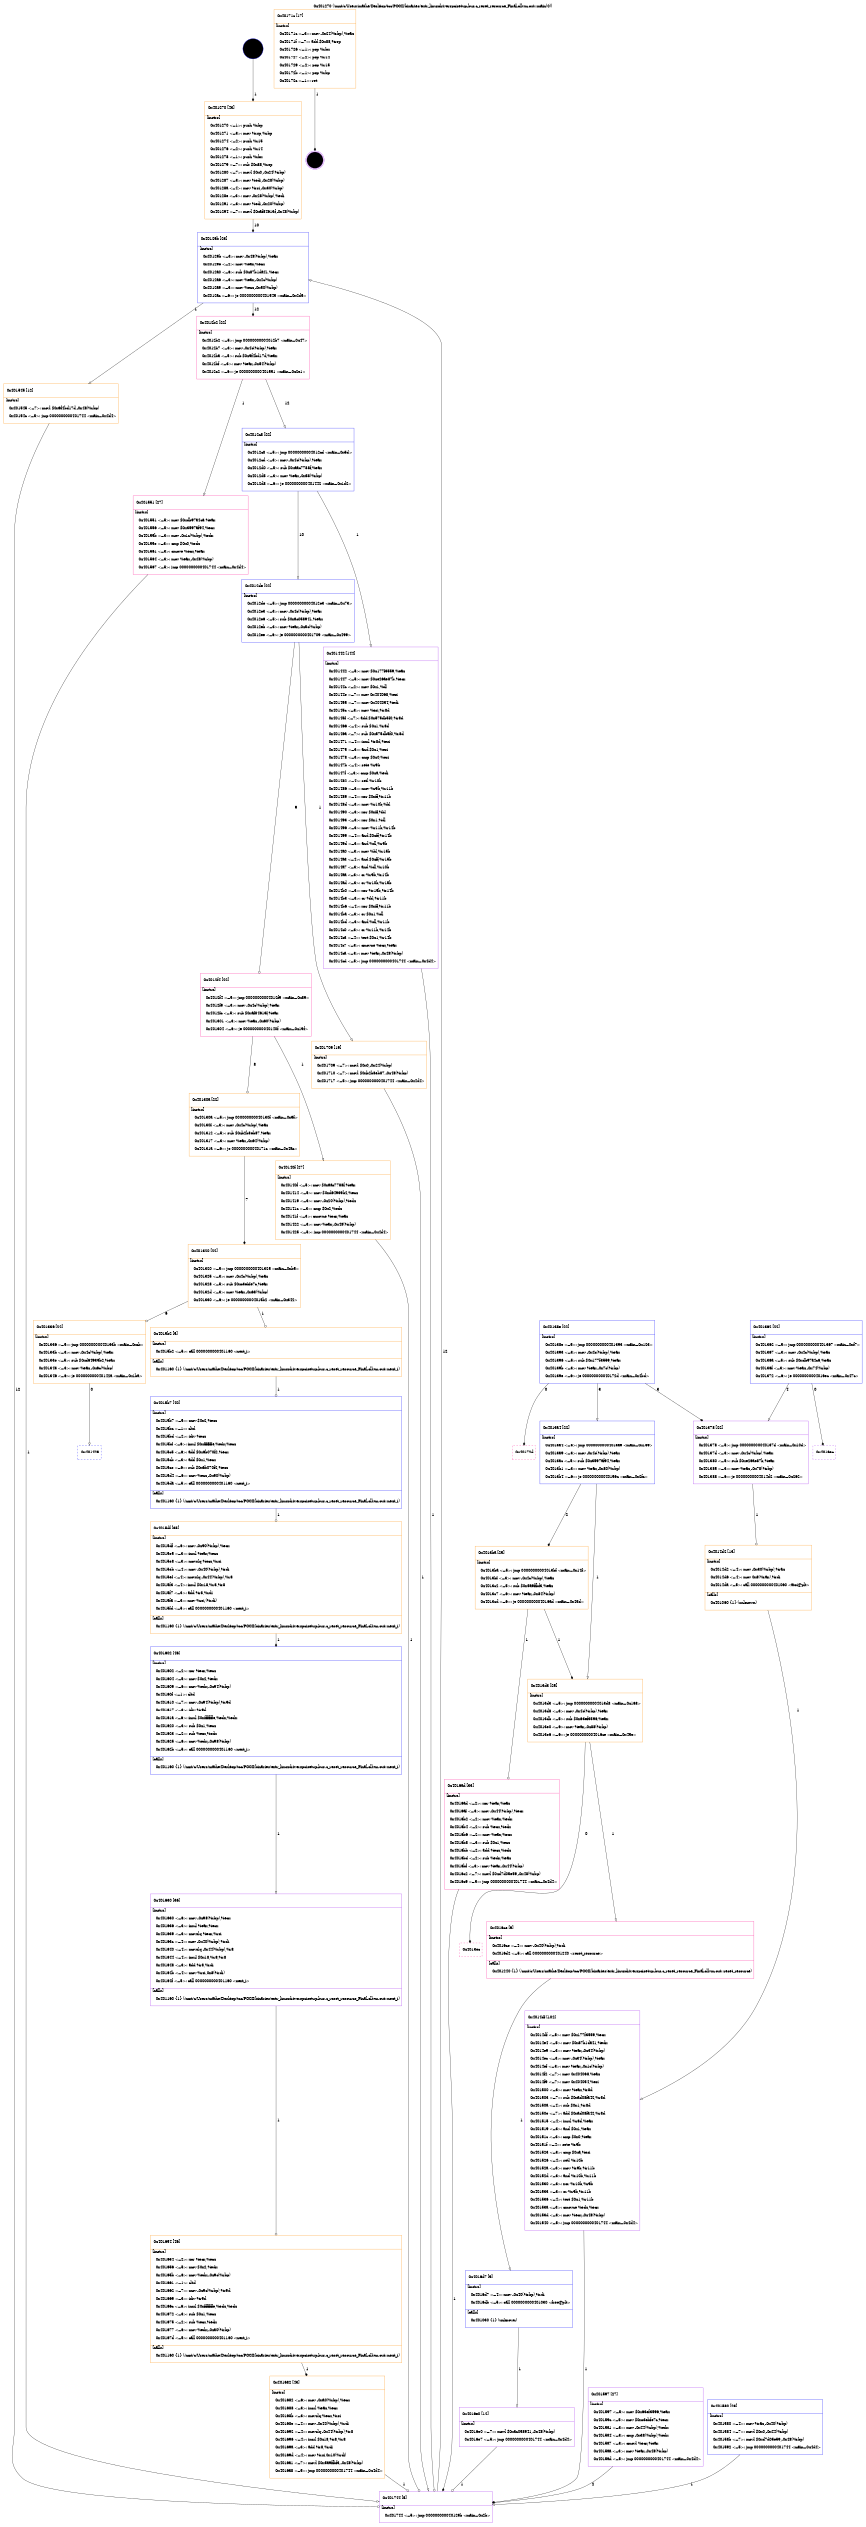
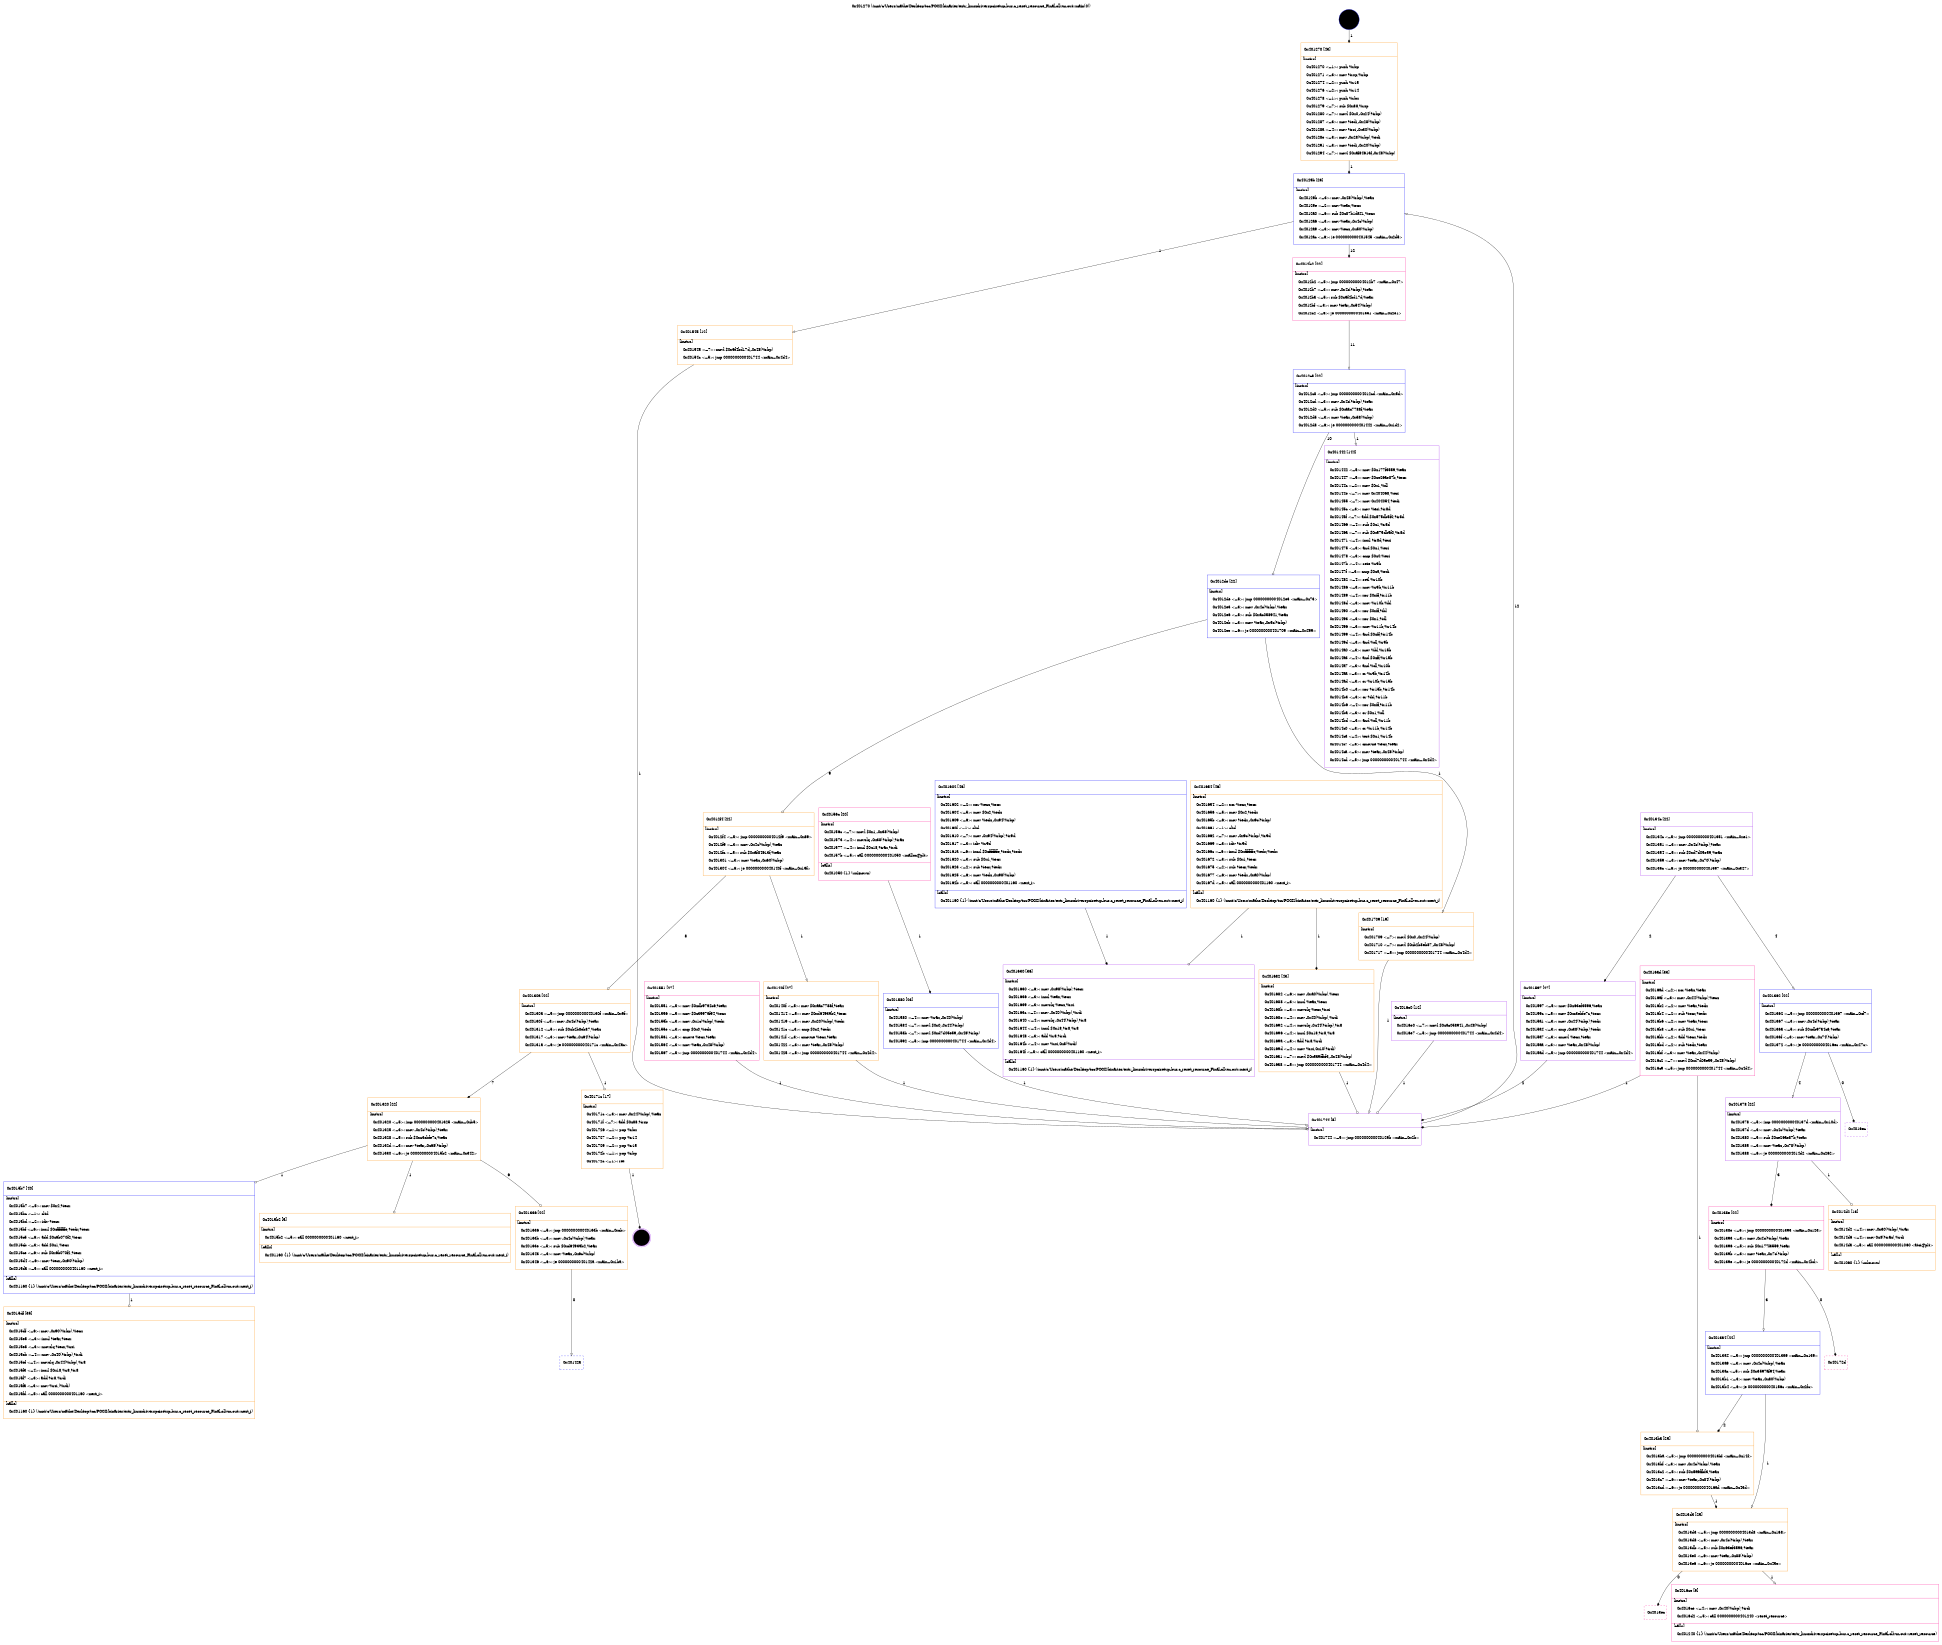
edge "0x401270 [43]" -> "0x40129b [23]": label " 10" -> " 1"
edge "0x4012b2 [22]" -> "0x4012c8 [22]": label " 12" -> " 11"
edge "0x4012b2 [22]" -> "0x401551 [27]": removed, label "1"
edge "0x4012c8 [22]" -> "0x4012de [22]": arrowhead onormal -> odot
node "0x40156c [20]": added
node "0x40134c [22]": added
node "0x4012f4 [22]": color deeppink -> darkorange
edge "0x40130a [22]" -> "0x40171c [17]": added, label "1"
node "0x40138e [22]": color blue -> deeppink
edge "0x4015b2 [5]" -> "0x4015b7 [40]": now "0x401320 [22]" -> "0x4015b7 [40]"
edge "0x401545 [12]" -> "0x401744 [5]": label " 12" -> " 1"
edge "0x40138e [22]" -> "0x401378 [22]": reversed
edge "0x4015df [35]" -> "0x401602 [46]": removed, label "1"
edge "0x4013ba [25]" -> "0x4016ad [33]": reversed
edge "0x401442 [144]" -> "0x401744 [5]": removed, label "1"
edge "0x401602 [46]" -> "0x401630 [36]": arrowhead onormal -> diamond
edge "0x401630 [36]" -> "0x401654 [46]": reversed
node "0x4014df [102]": removed
node "0x4016d7 [9]": removed
edge "0x401597 [27]" -> "0x401744 [5]": arrowhead odot -> diamond
